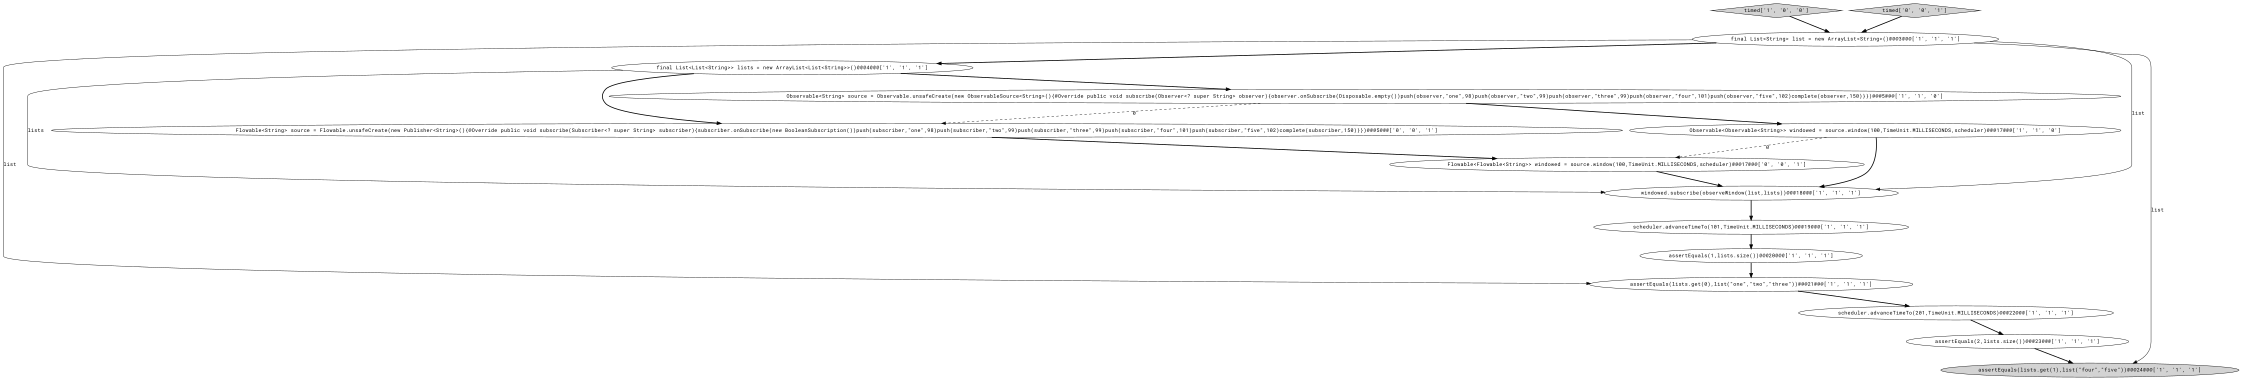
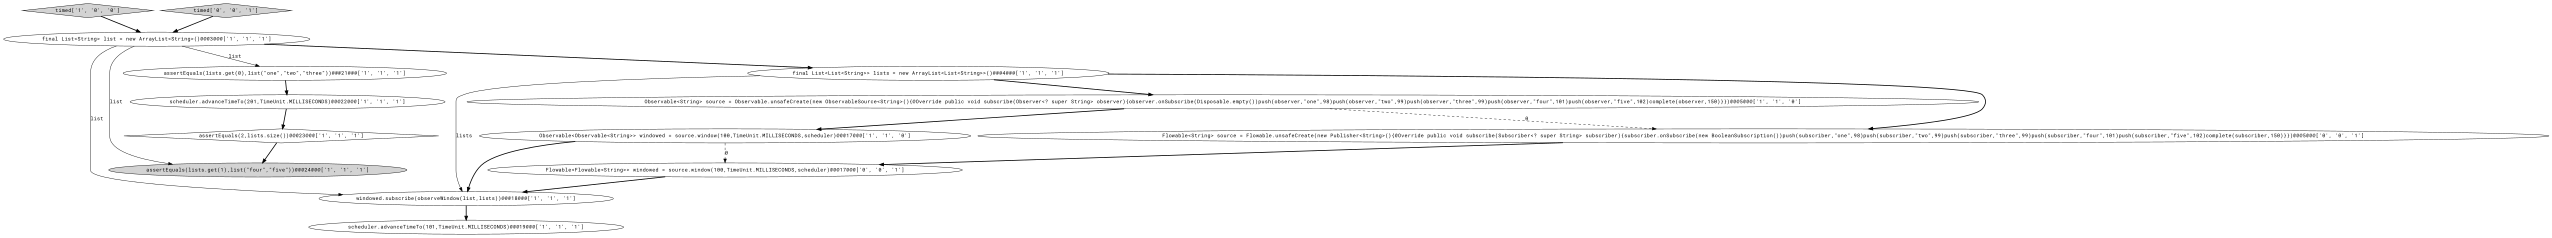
node "assertEquals(1,lists.size())@@@20@@@['1', '1', '1']": removed
node "assertEquals(2,lists.size())@@@23@@@['1', '1', '1']": shape ellipse -> diamond
